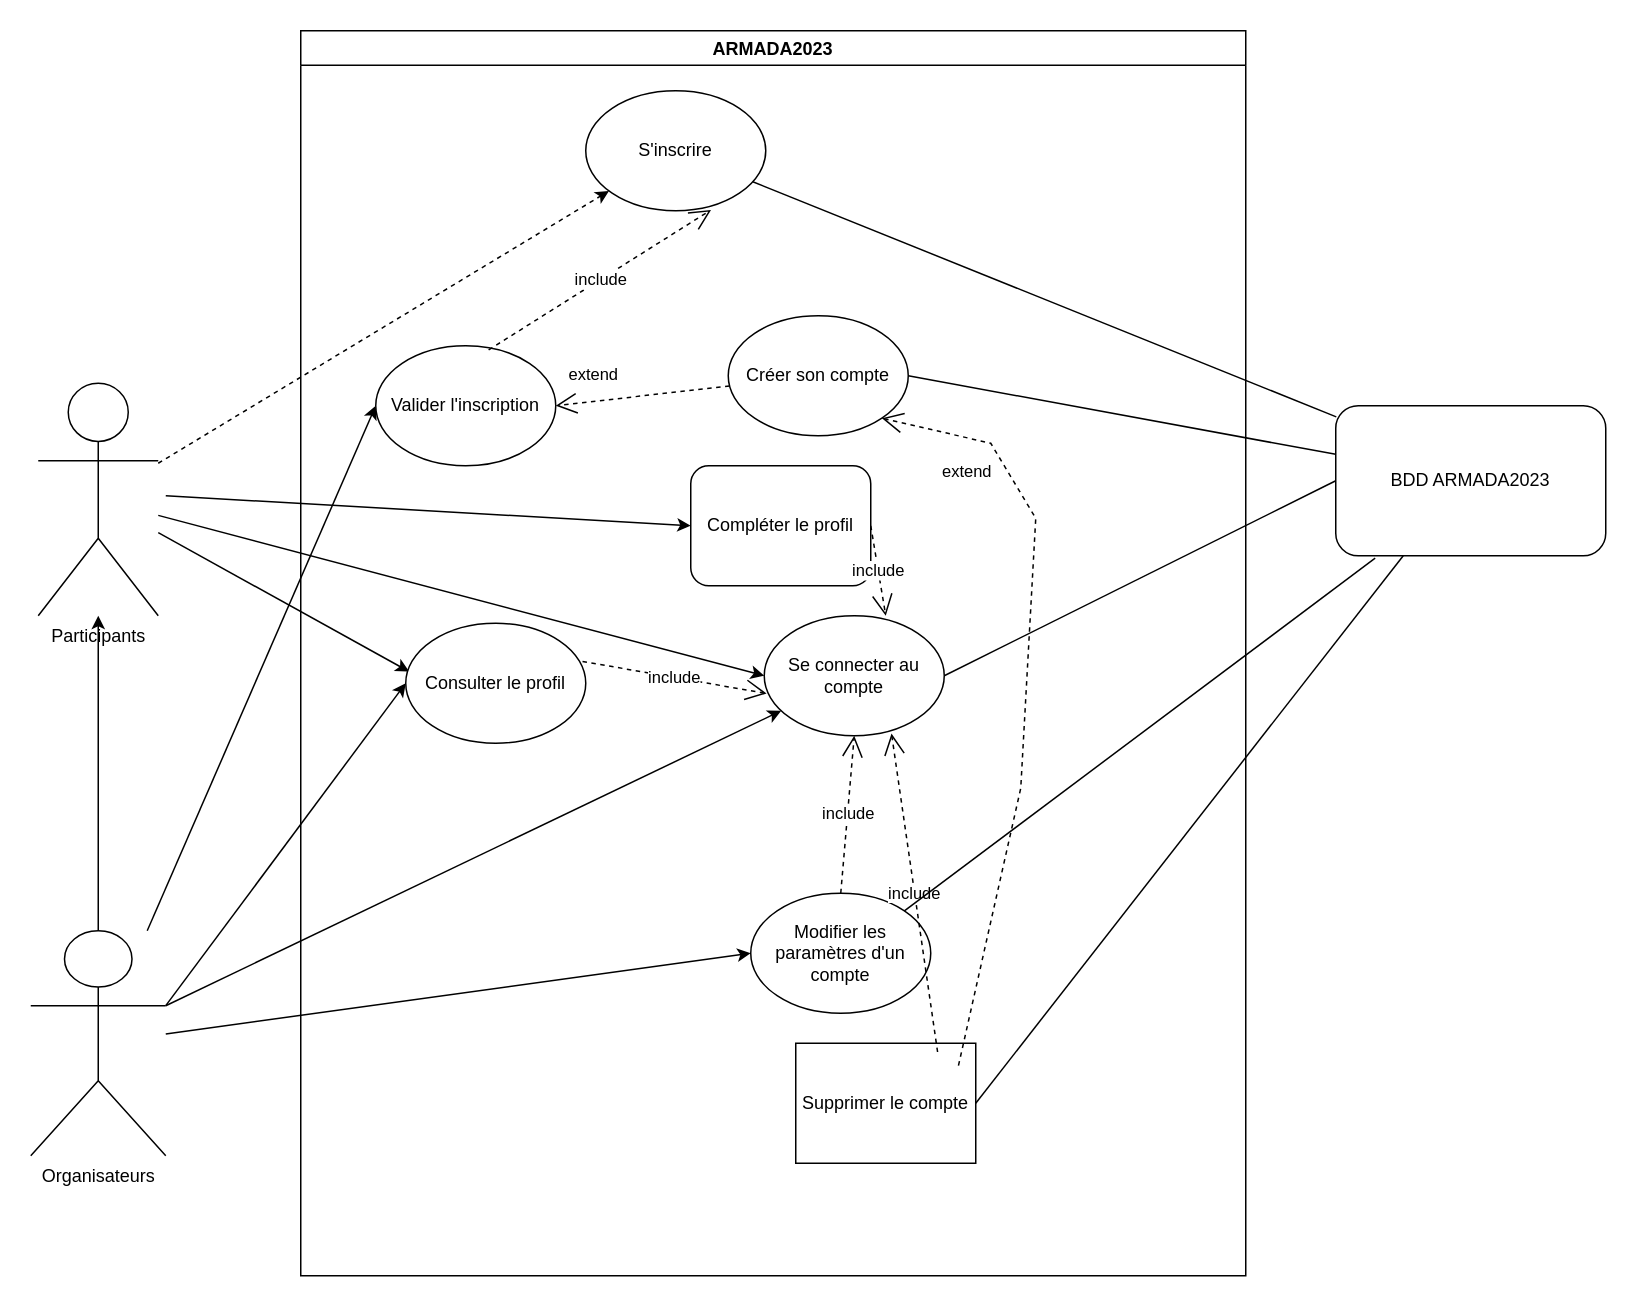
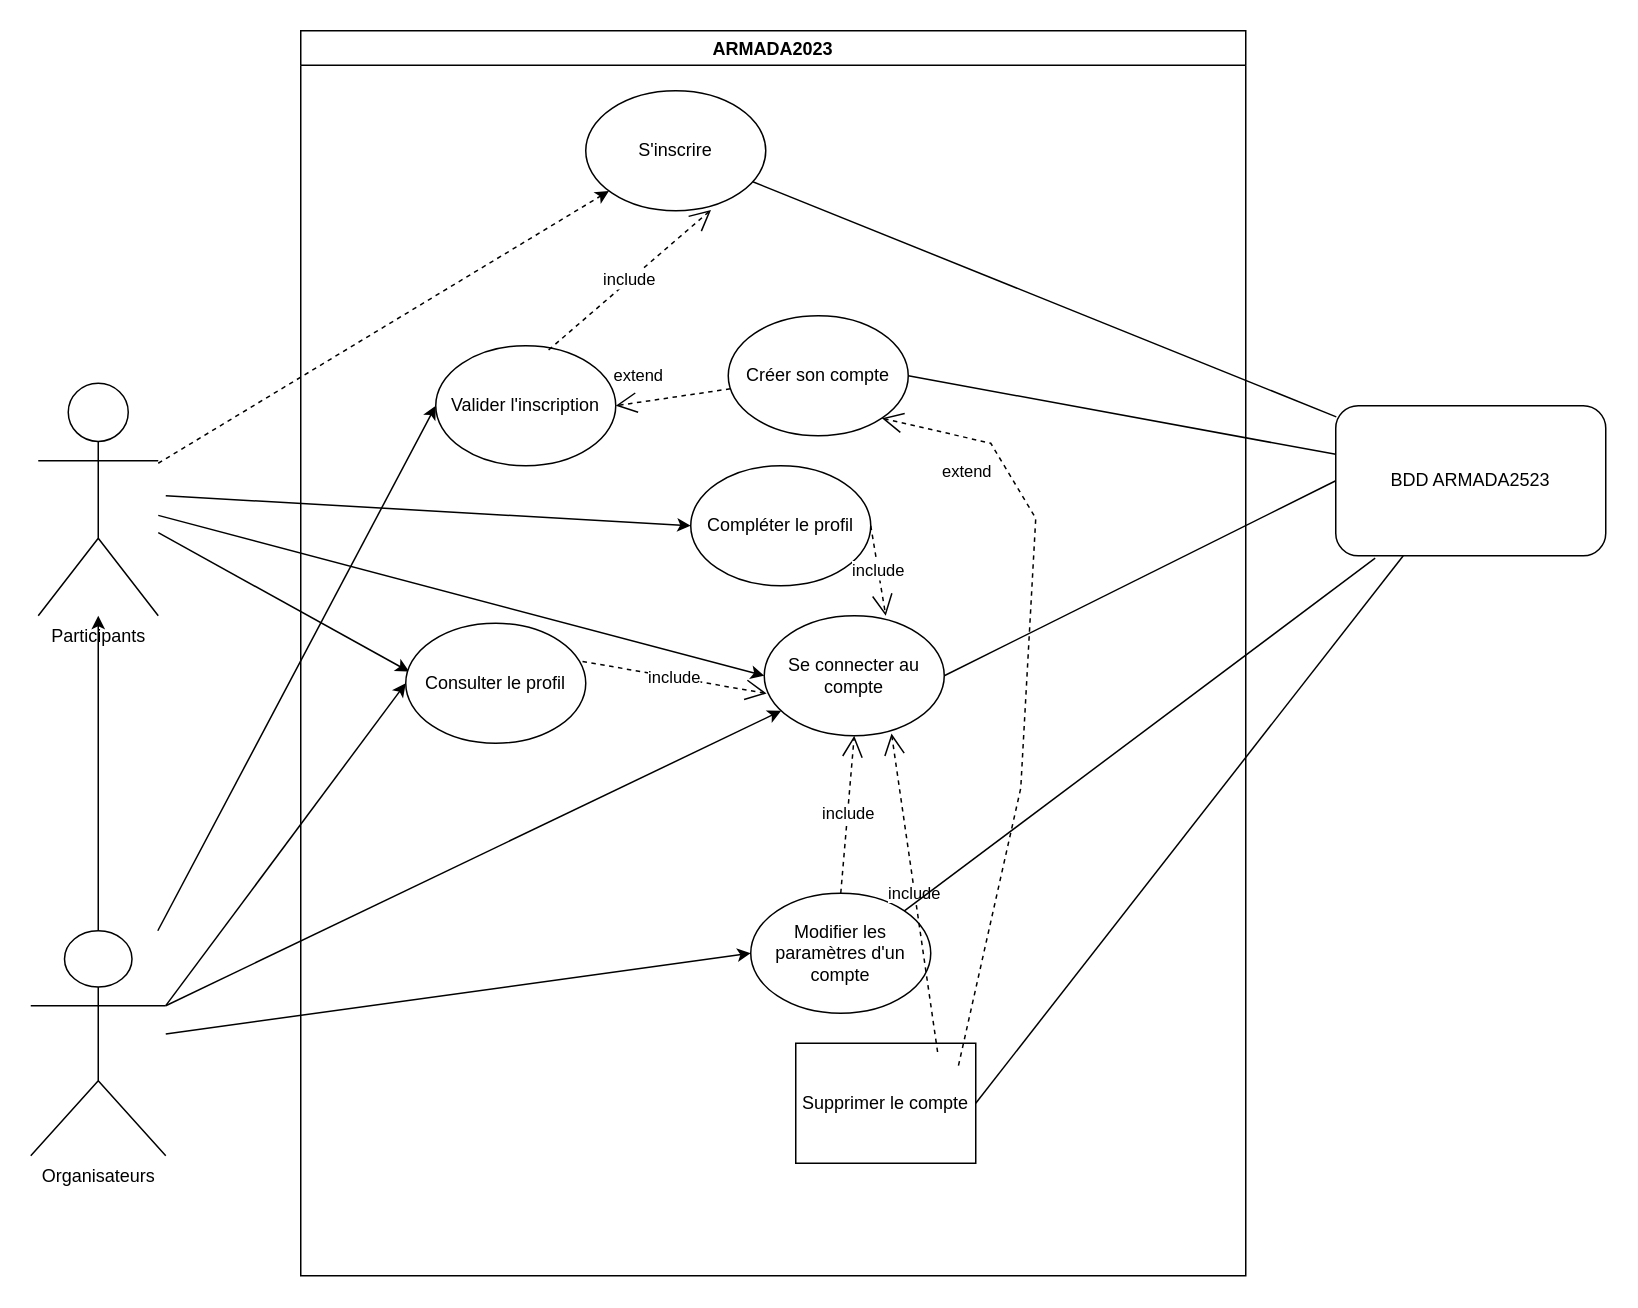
node "Valider l'inscription": moved (466, 406) -> (526, 406)
node "BDD ARMADA2023": label "BDD ARMADA2023" -> "BDD ARMADA2523"
node "Compléter le profil": shape rounded rectangle -> ellipse
